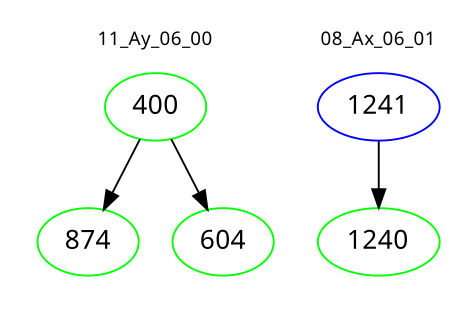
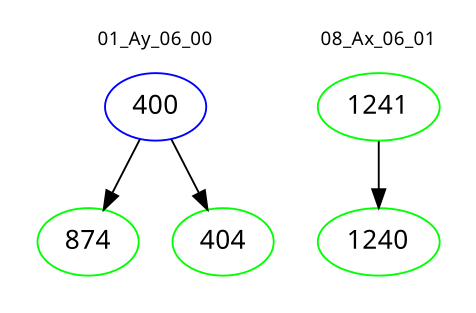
cluster "11_Ay_06_00": label "11_Ay_06_00" -> "01_Ay_06_00"
node "400": color green -> blue
node "1241": color blue -> green
node "604": label "604" -> "404"
